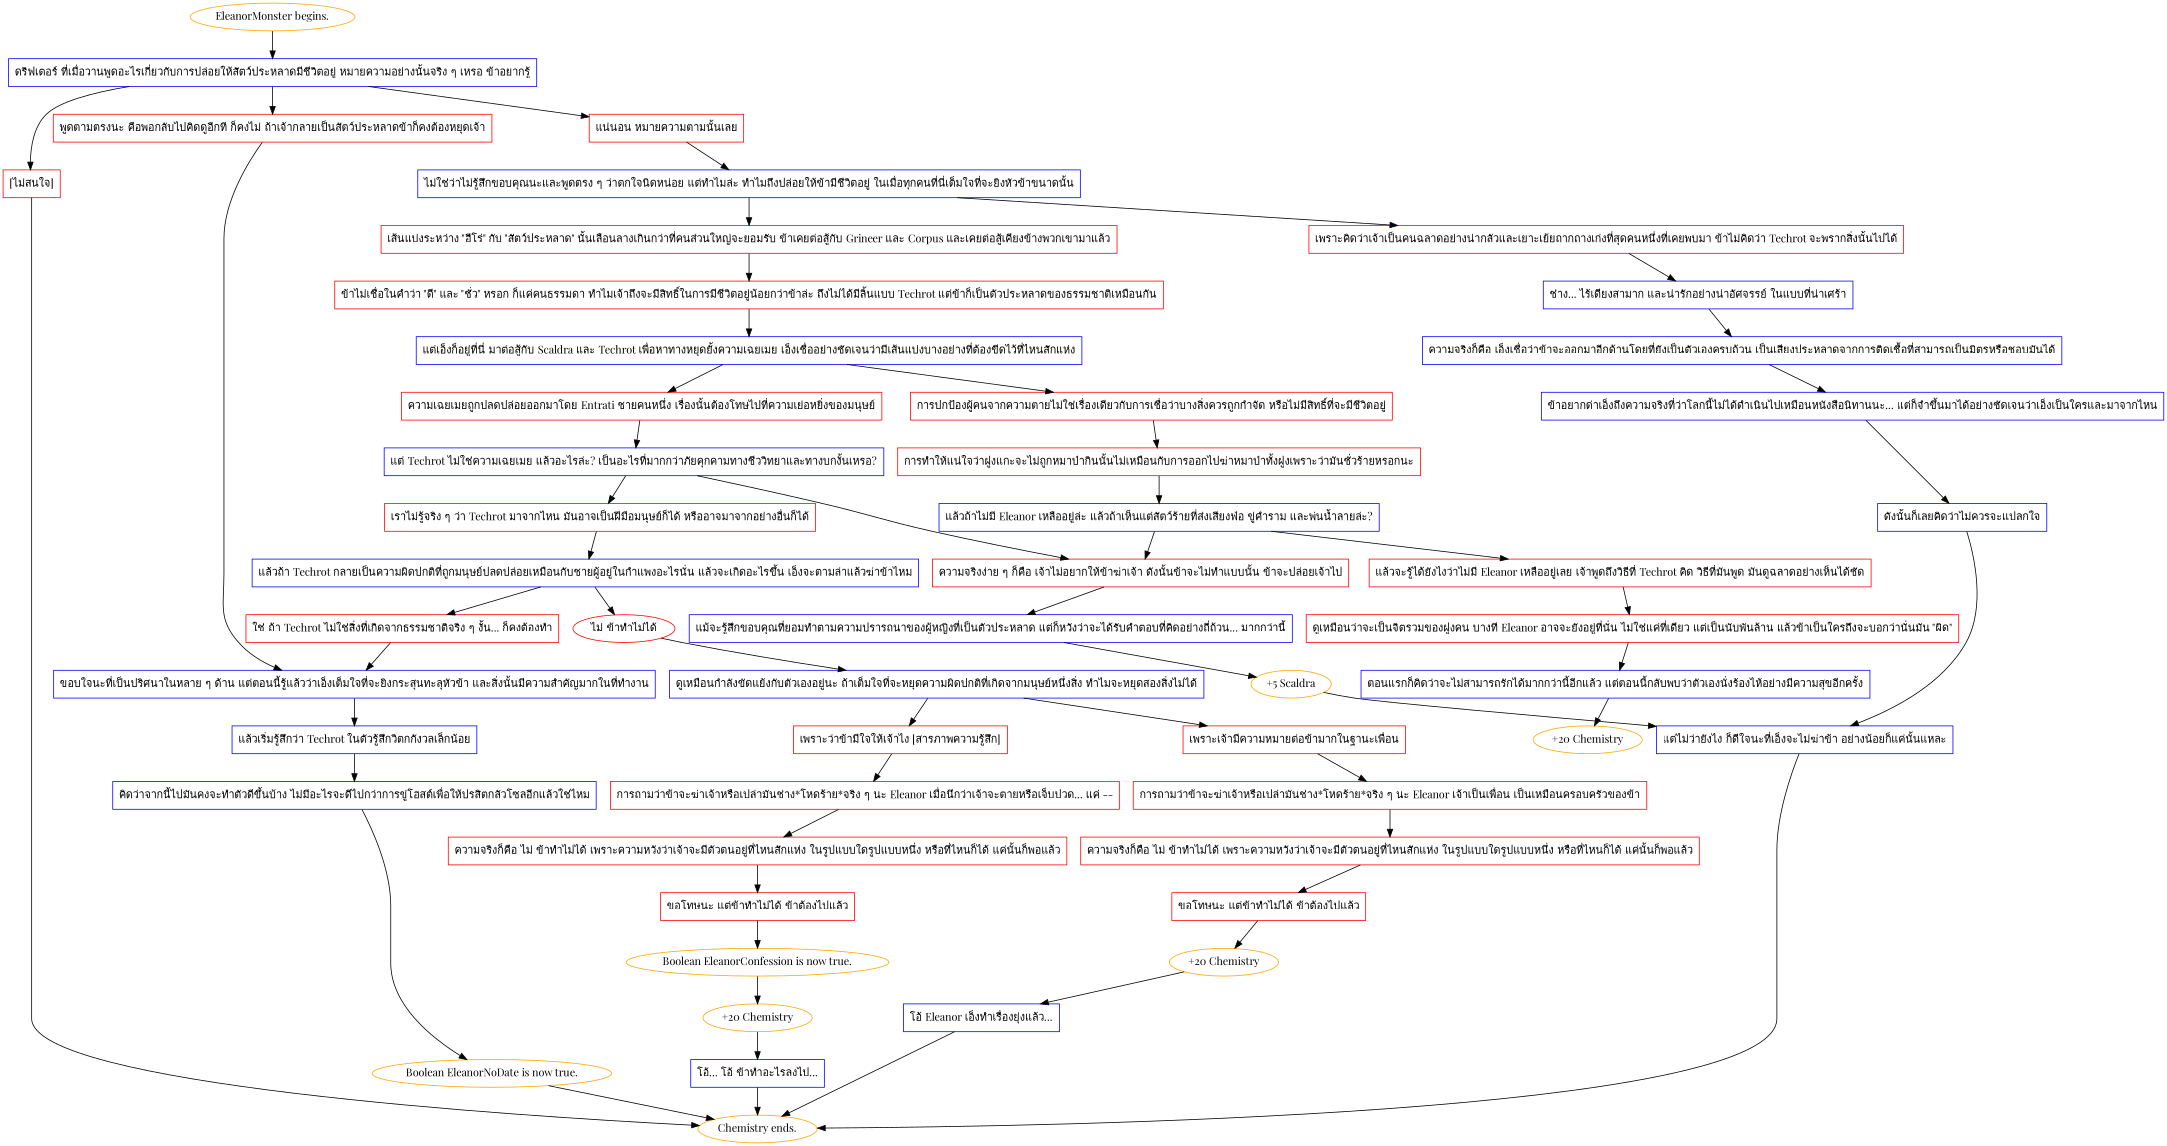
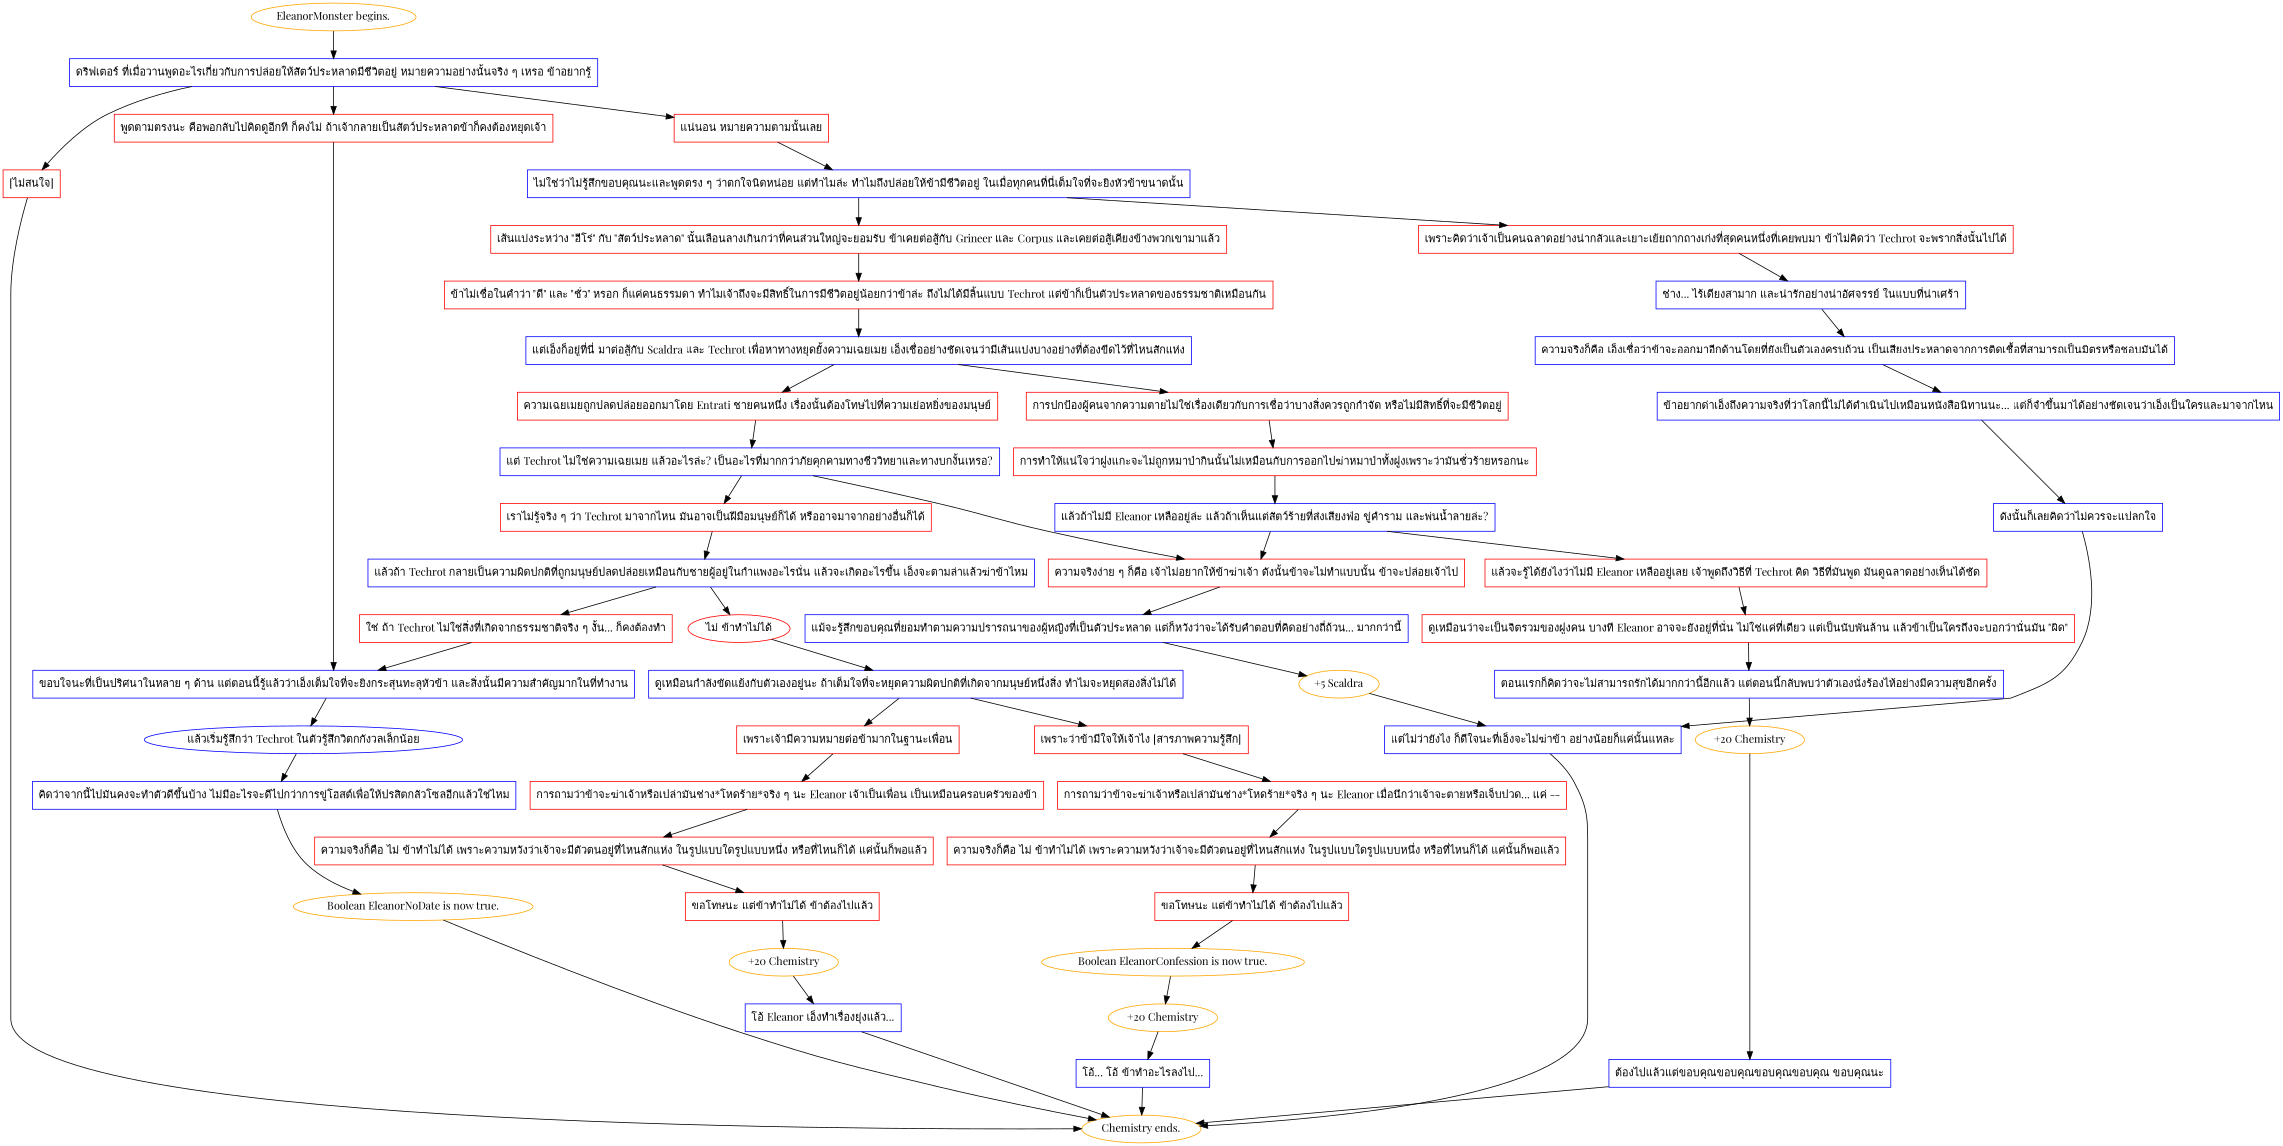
node "แล้วเริ่มรู้สึกว่า Techrot ในตัวรู้สึกวิตกกังวลเล็กน้อย": shape box -> ellipse
node "ต้องไปแล้วแต่ขอบคุณขอบคุณขอบคุณขอบคุณ ขอบคุณนะ": added
